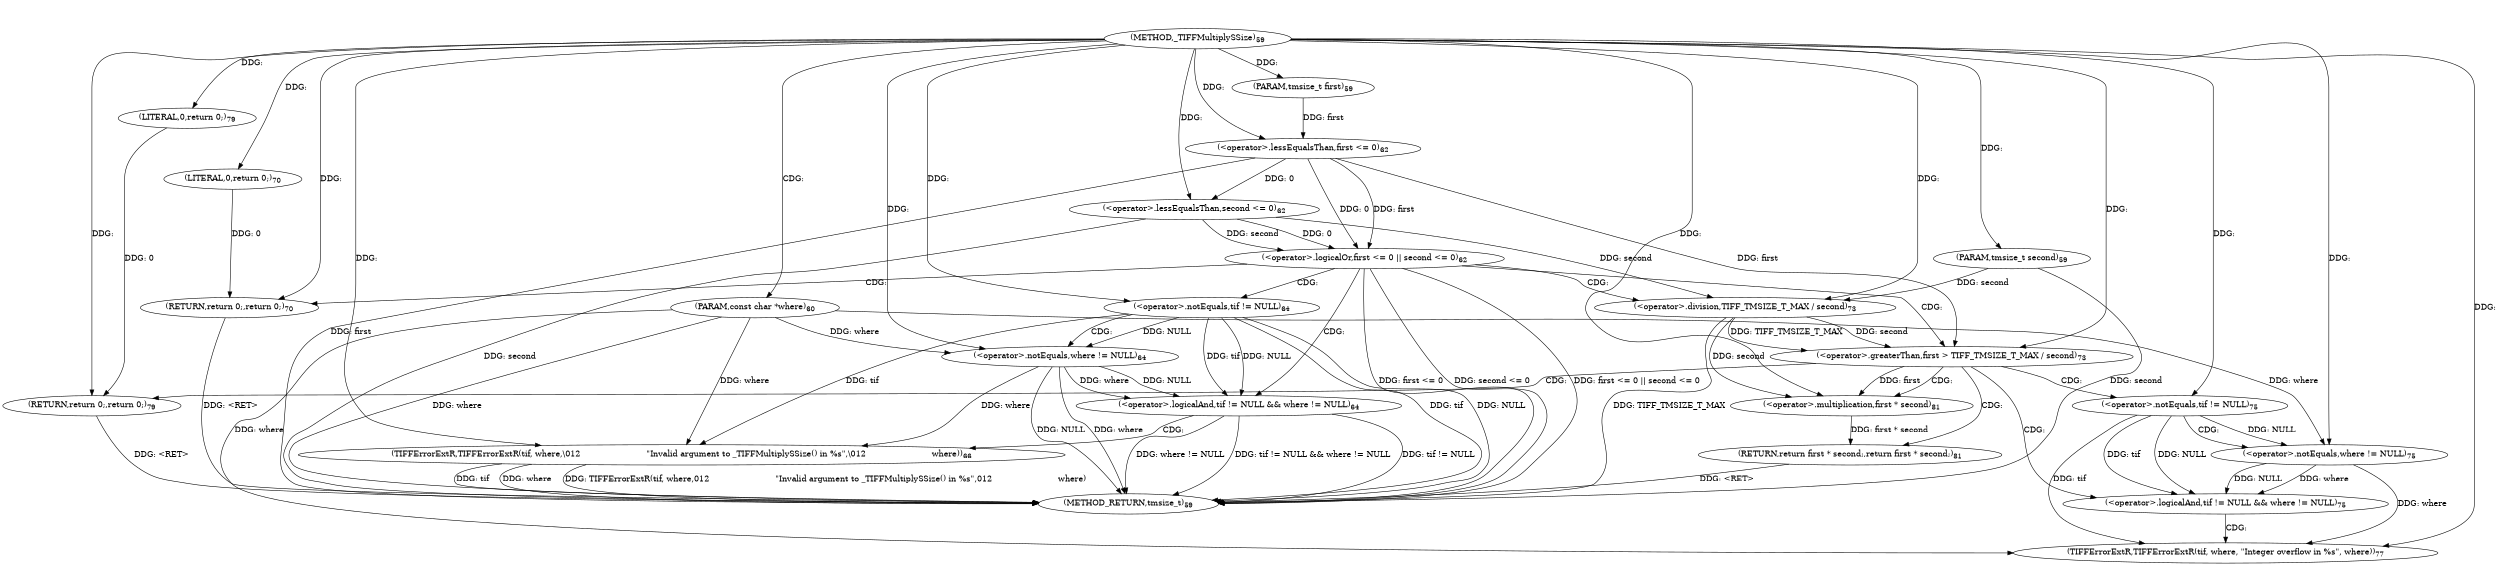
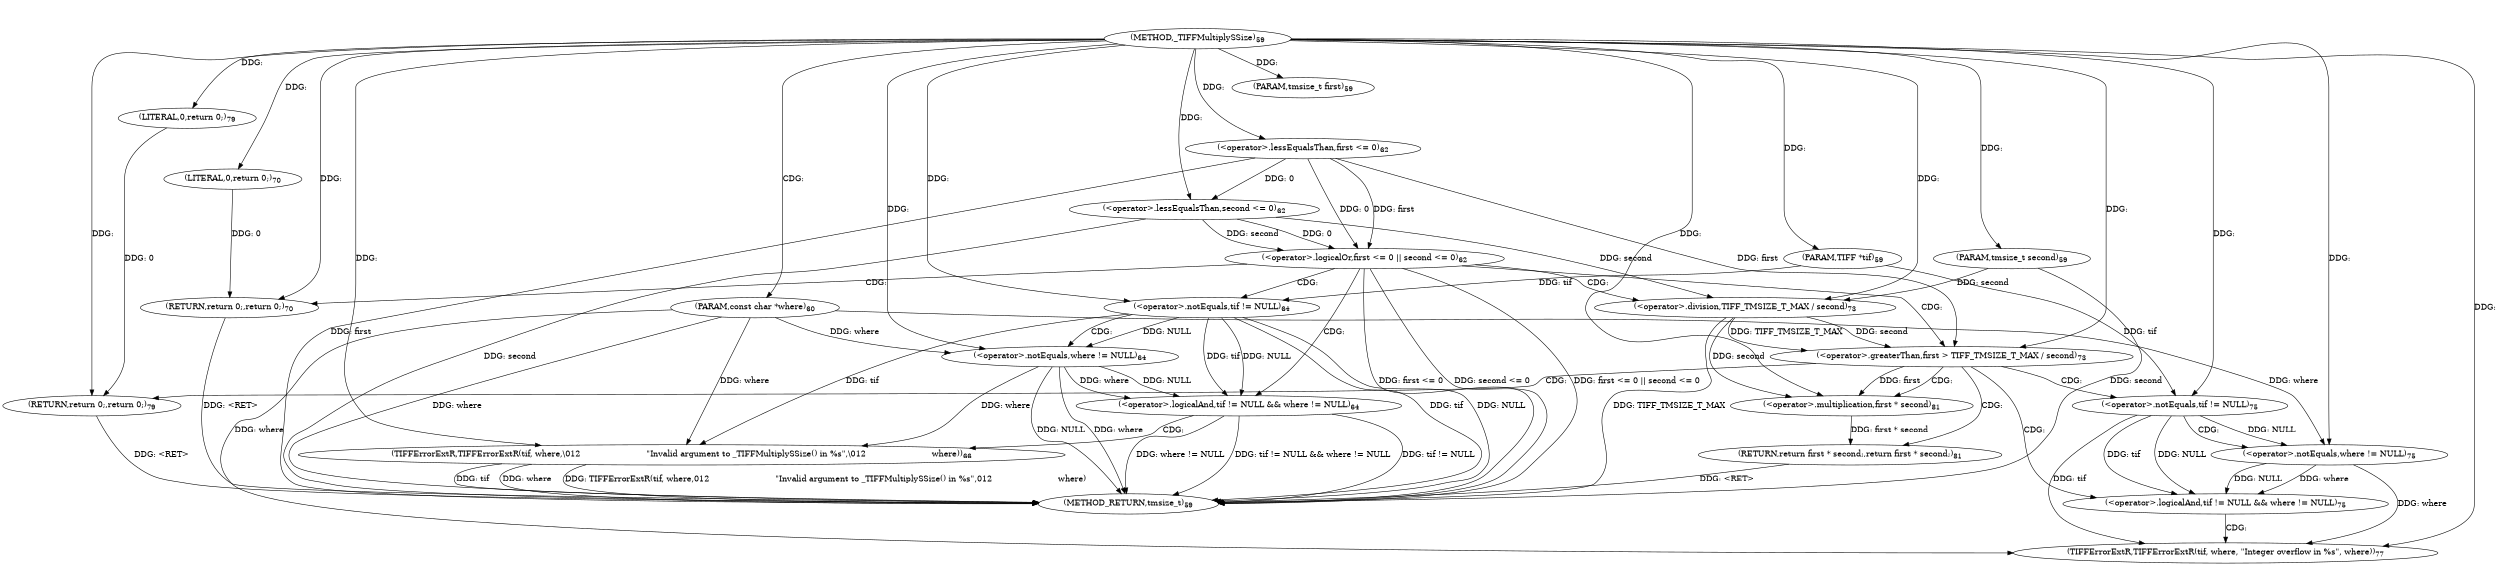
edge "(PARAM,tmsize_t first)" -> "(<operator>.lessEqualsThan,first <= 0)": removed, label "DDG: first"
node "(PARAM,TIFF *tif)": added
